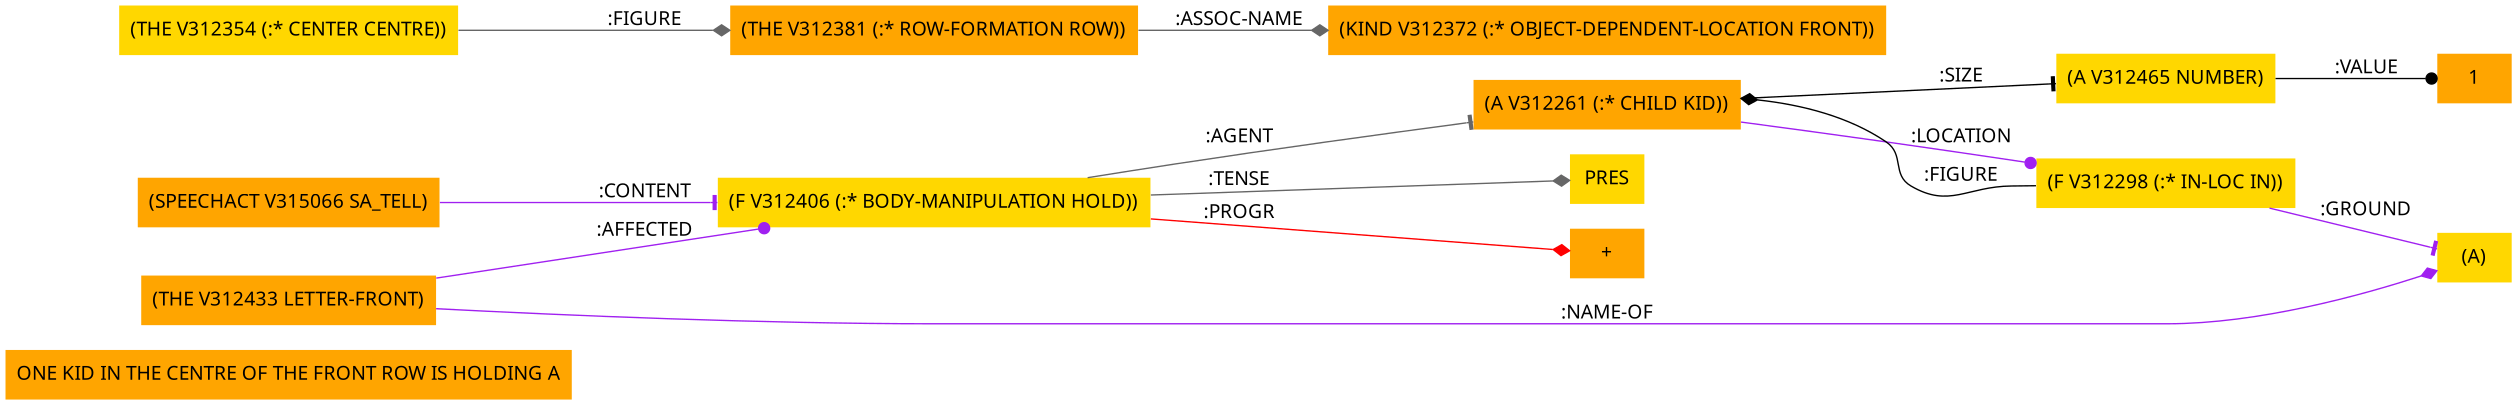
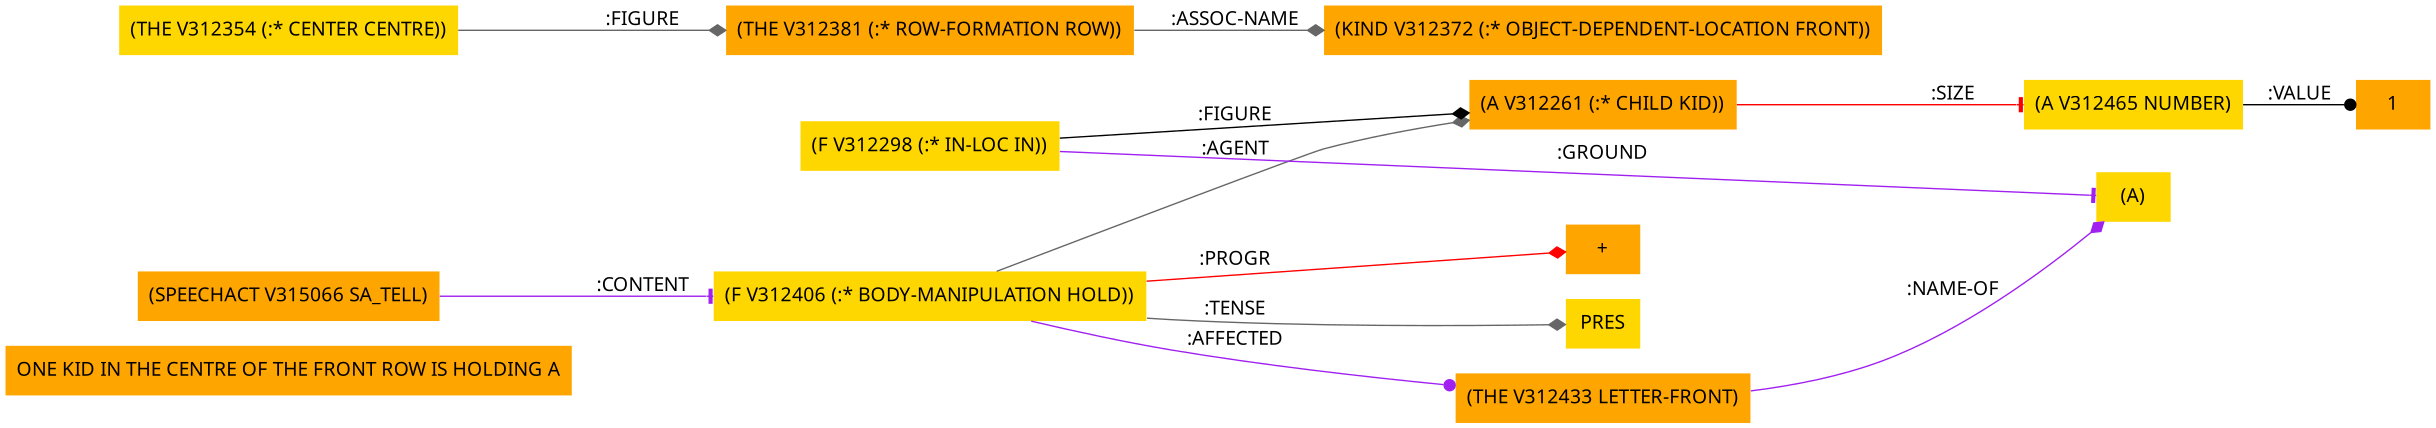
edge "(A V312261 (:* CHILD KID))" -> "(A V312465 NUMBER)": color black -> red
edge "(A V312261 (:* CHILD KID))" -> "(F V312298 (:* IN-LOC IN))": removed, label ":LOCATION"
edge "(F V312406 (:* BODY-MANIPULATION HOLD))" -> "(A V312261 (:* CHILD KID))": arrowhead tee -> diamond
edge "(THE V312433 LETTER-FRONT)" -> "(F V312406 (:* BODY-MANIPULATION HOLD))": reversed
